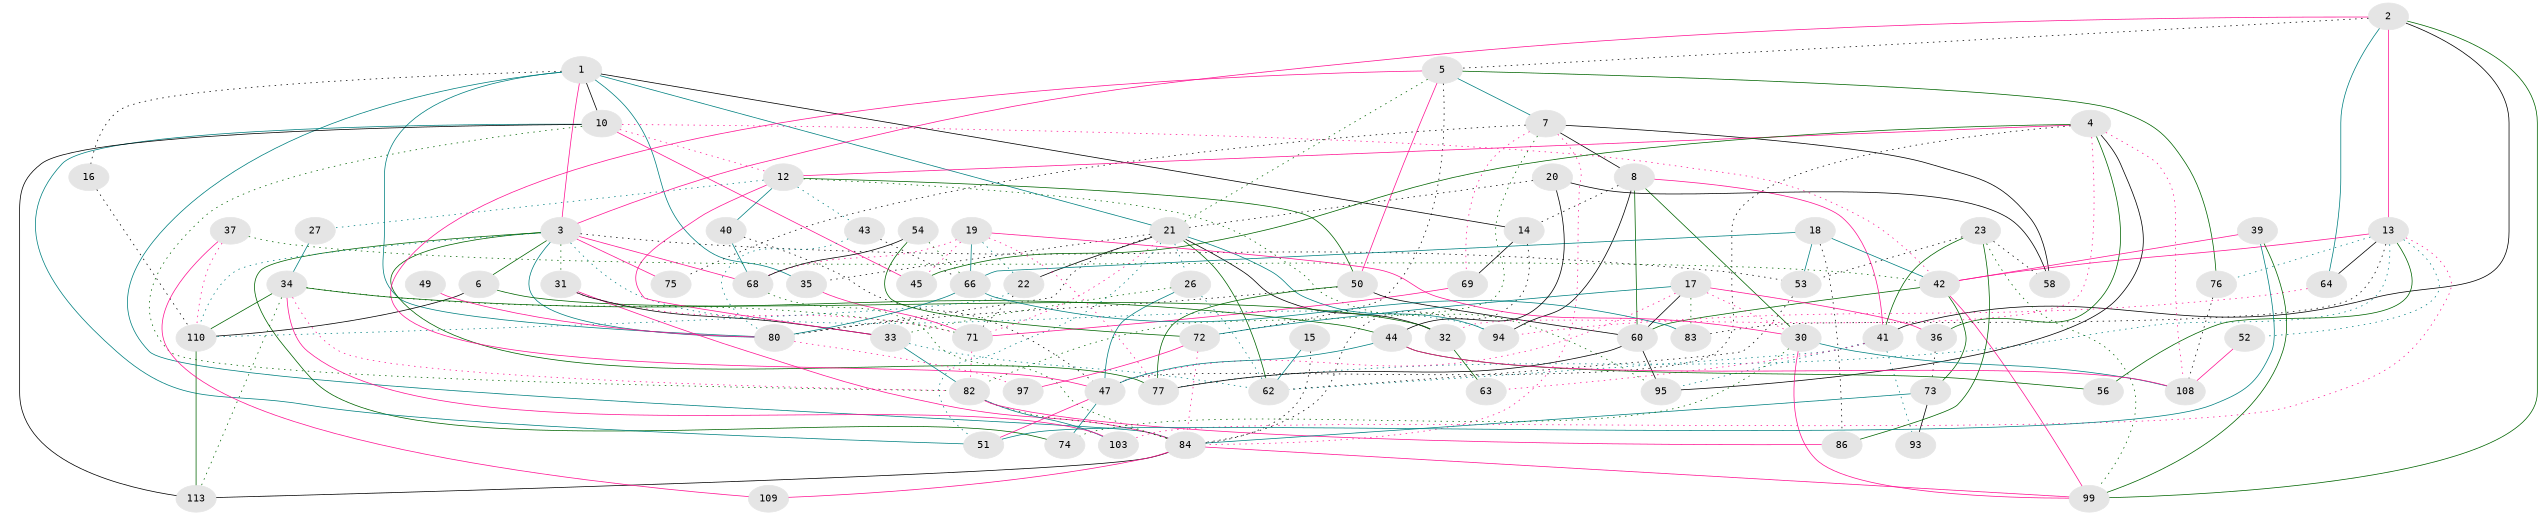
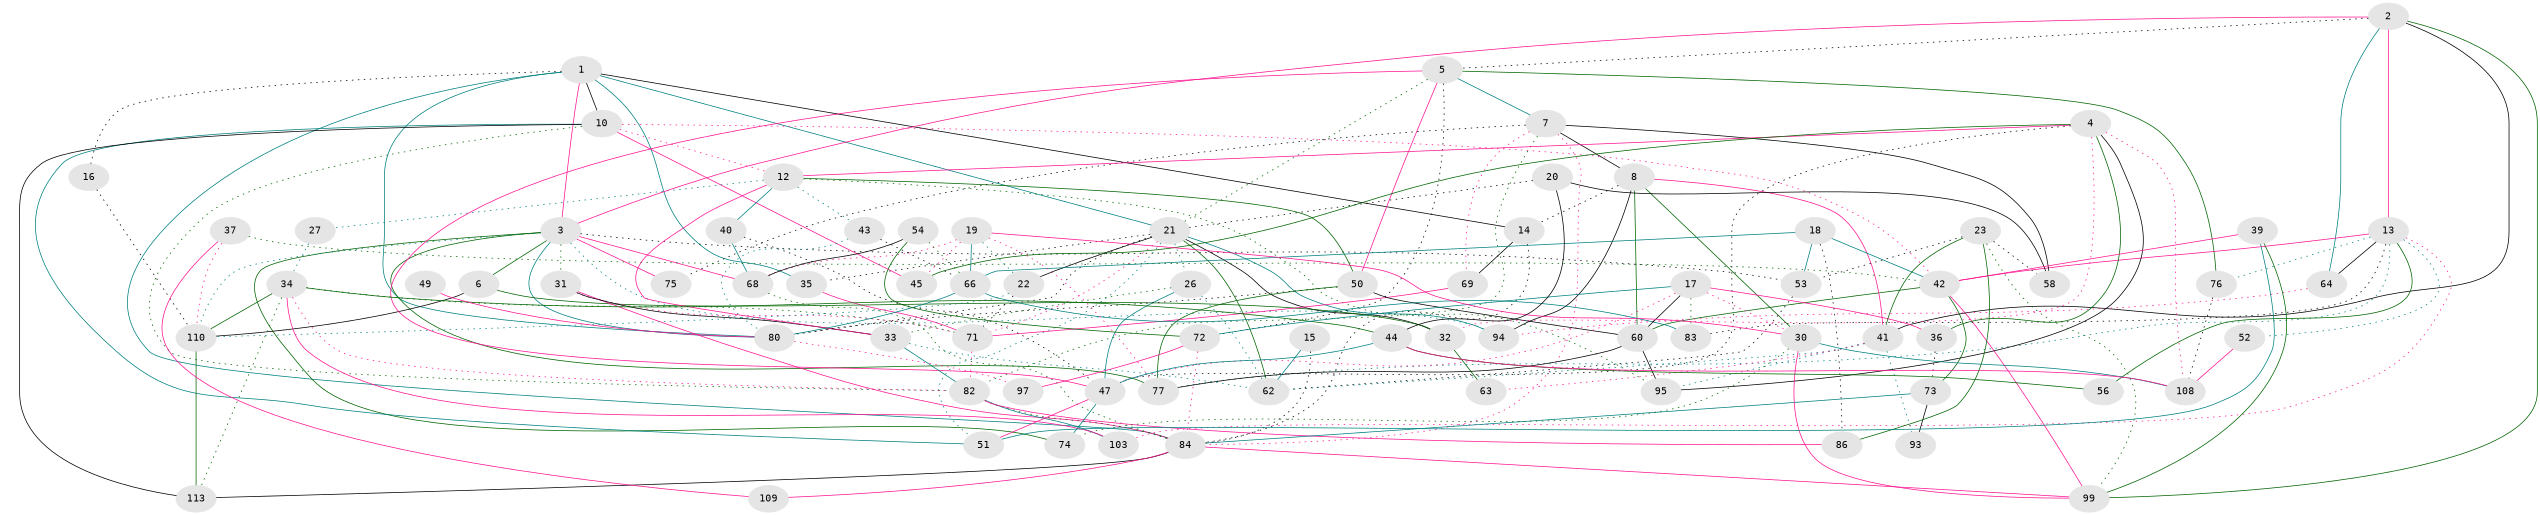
edge "27" -- "34": style solid -> dotted
